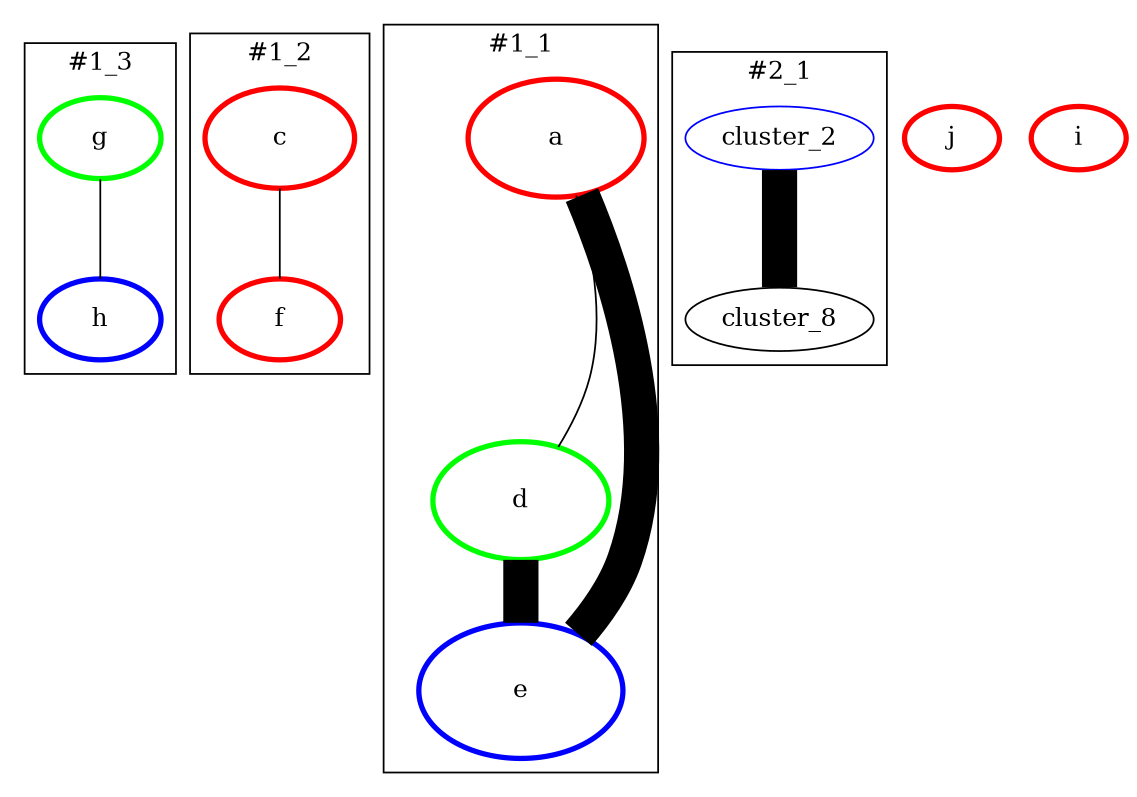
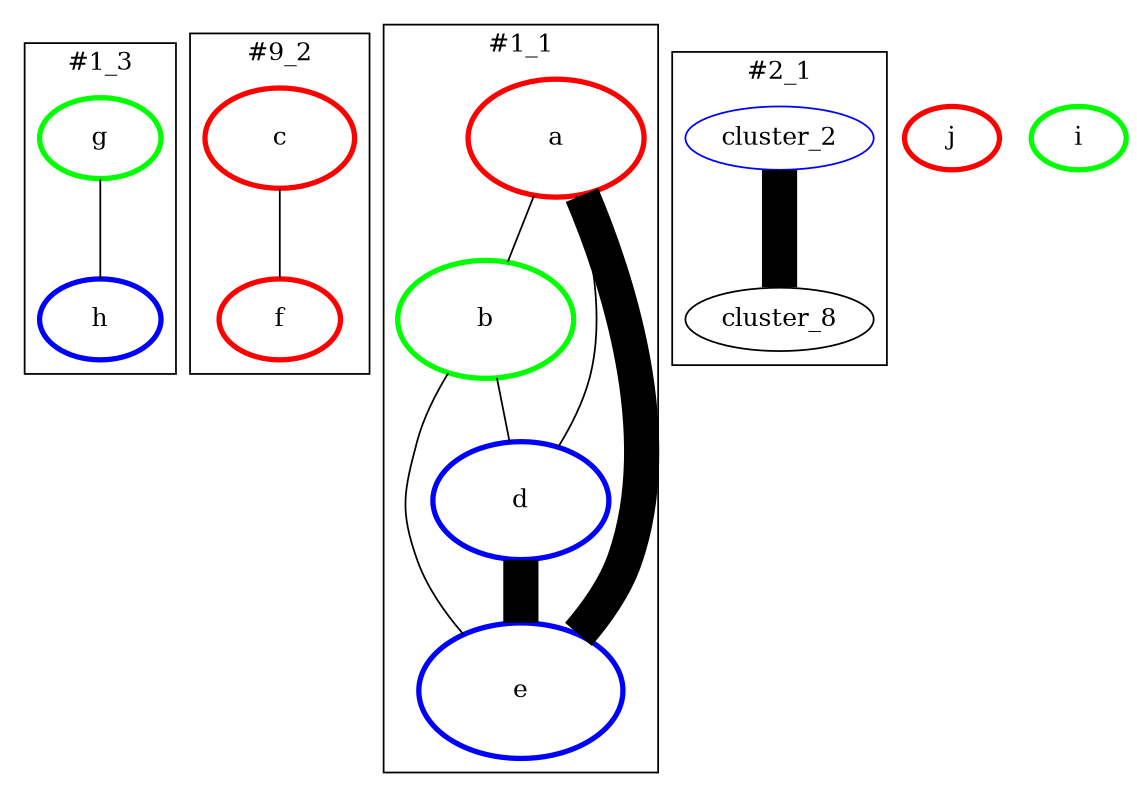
cluster "#1_2": label "#1_2" -> "#9_2"
node "i": color #ff0000 -> #00ff00
node "b": added
node "d": color #00ff00 -> #0000ff
